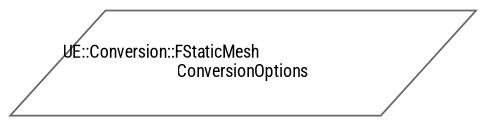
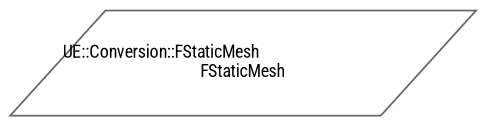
node "UE::Conversion::FStaticMesh ConversionOptions": label "UE::Conversion::FStaticMesh ConversionOptions" -> "UE::Conversion::FStaticMesh FStaticMesh"
